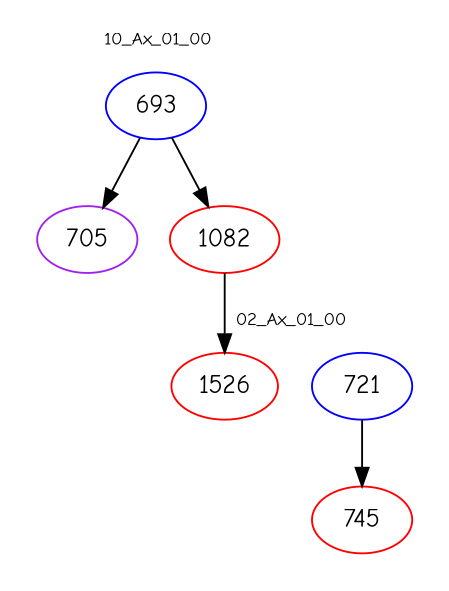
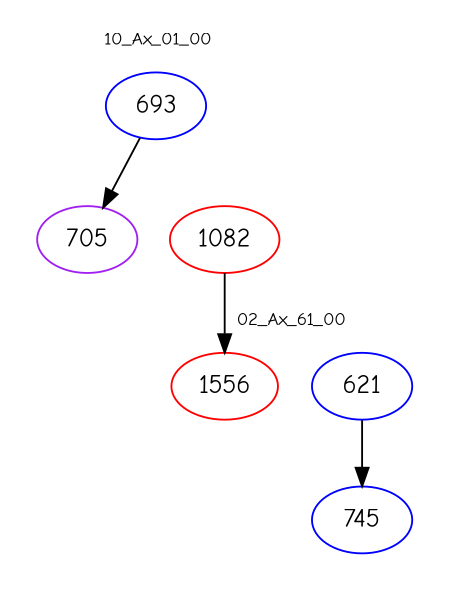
edge "693" -> "1082": removed
cluster "02_Ax_01_00": label "02_Ax_01_00" -> "02_Ax_61_00"
node "1526": label "1526" -> "1556"
node "721": label "721" -> "621"
node "745": color red -> blue
